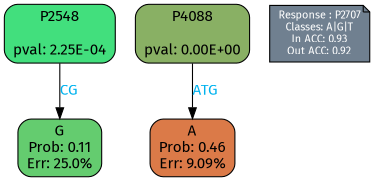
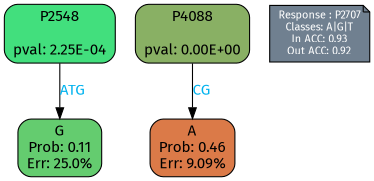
edge "P2548 pval: 2.25E-04" -> "G Prob: 0.11 Err: 25.0%": label "CG" -> "ATG"
edge "P4088 pval: 0.00E+00" -> "A Prob: 0.46 Err: 9.09%": label "ATG" -> "CG"
